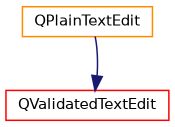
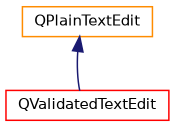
edge "QPlainTextEdit" -> "QValidatedTextEdit": reversed
